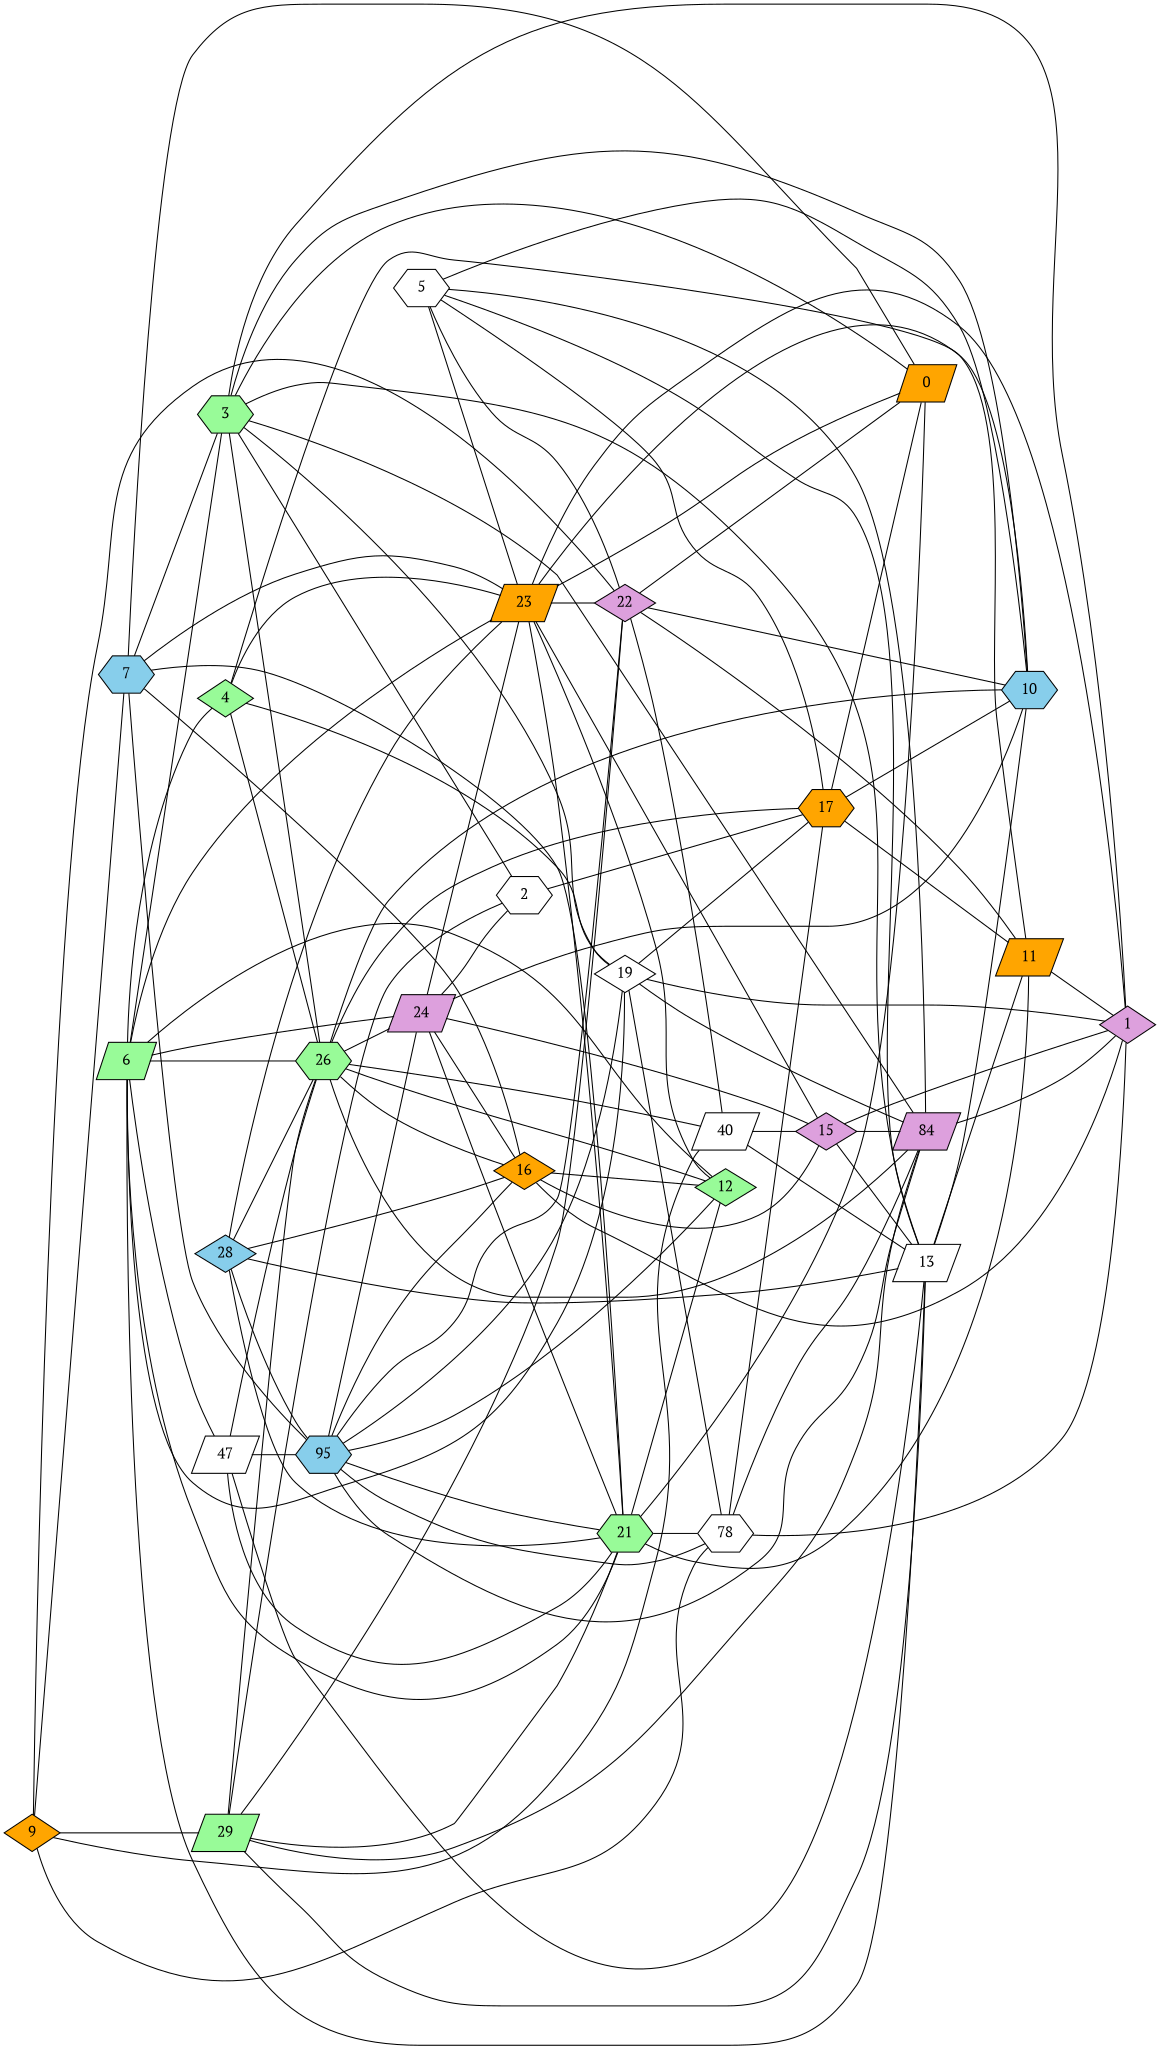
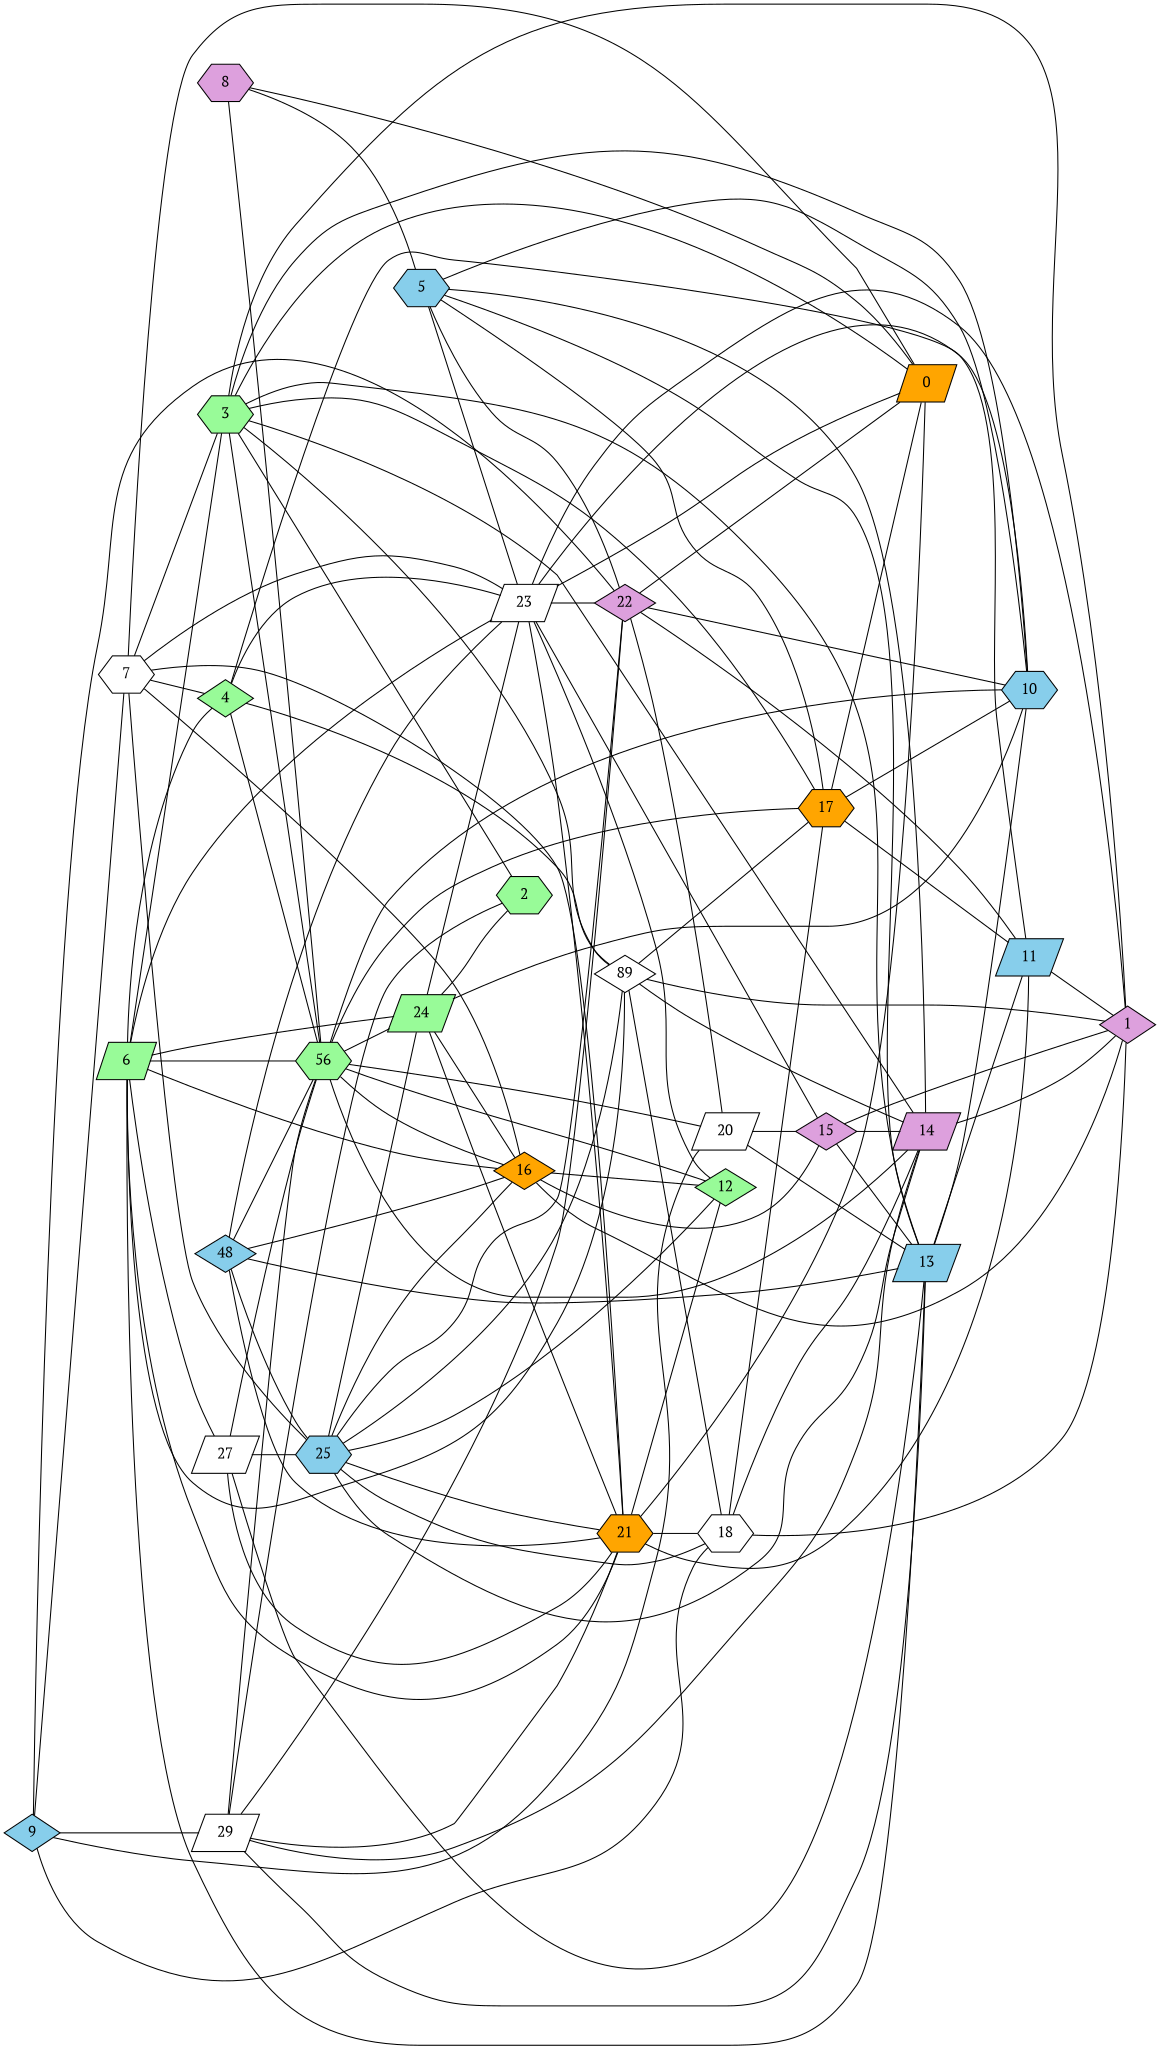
node "8": added
node "5": fillcolor white -> skyblue
node "23": fillcolor orange -> white
node "7": fillcolor skyblue -> white
edge "7" -- "4": added
edge "17" -- "2": now "17" -- "3"
node "2": fillcolor white -> palegreen
edge "6" -- "12": now "6" -- "16"
node "11": fillcolor orange -> skyblue
node "19": label "19" -> "89"
node "24": fillcolor plum -> palegreen
node "26": label "26" -> "56"
edge "24" -- "15": removed
node "40": label "40" -> "20"
node "84": label "84" -> "14"
node "28": label "28" -> "48"
node "13": fillcolor white -> skyblue
node "47": label "47" -> "27"
node "95": label "95" -> "25"
node "21": fillcolor palegreen -> orange
node "78": label "78" -> "18"
node "9": fillcolor orange -> skyblue
node "29": fillcolor palegreen -> white
